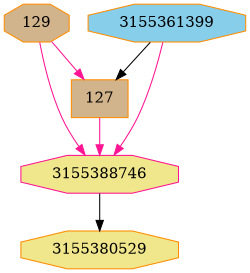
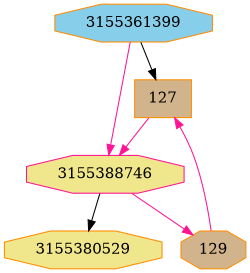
edge "129" -> "3155388746": reversed
